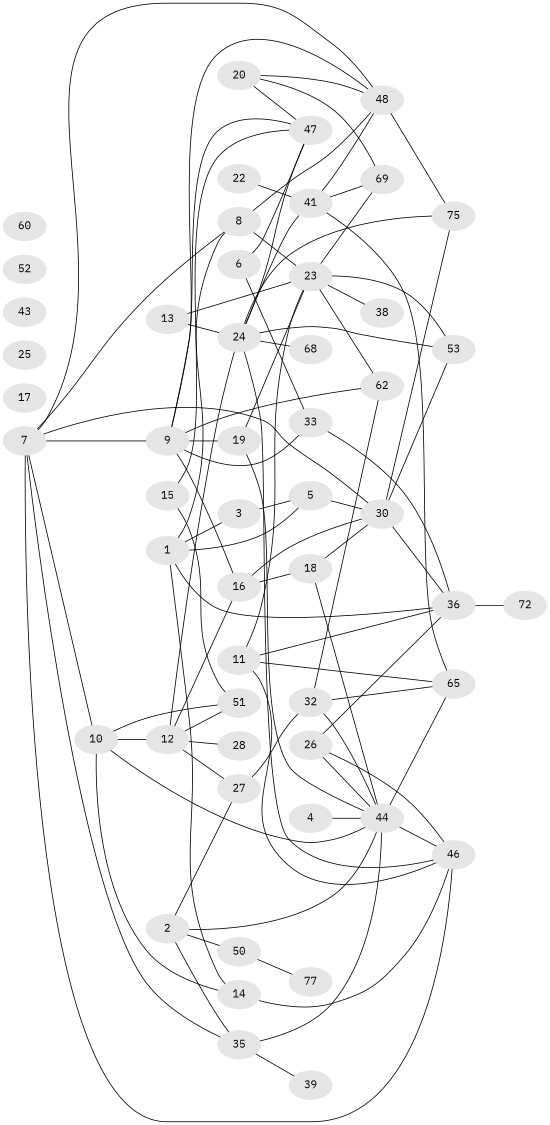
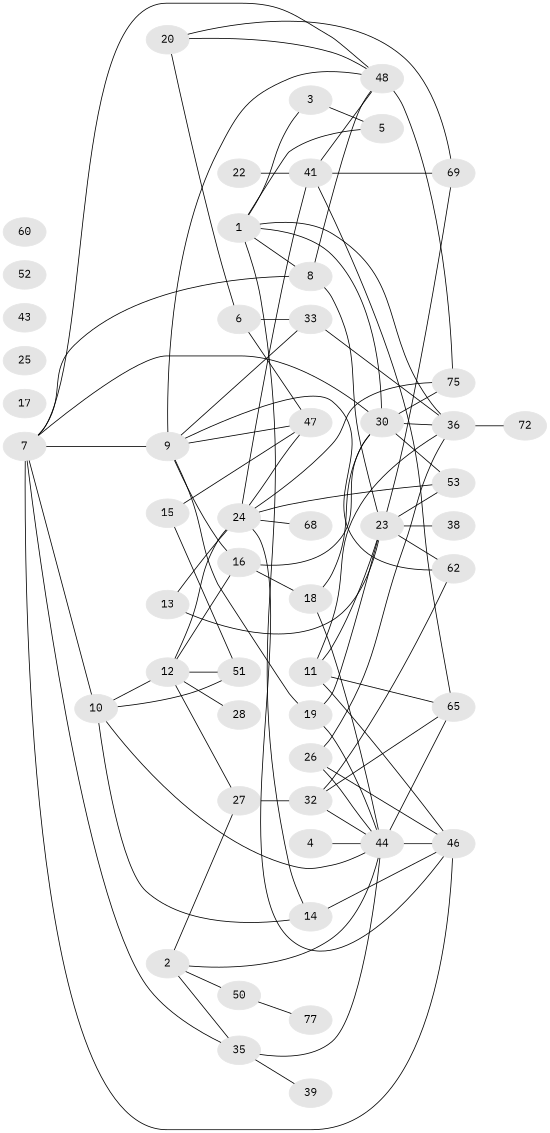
edge "20" -- "47": now "20" -- "6"
edge "5" -- "30": now "1" -- "30"
